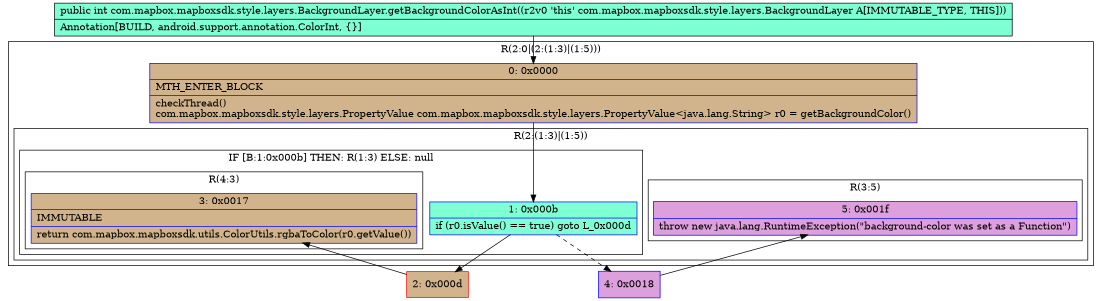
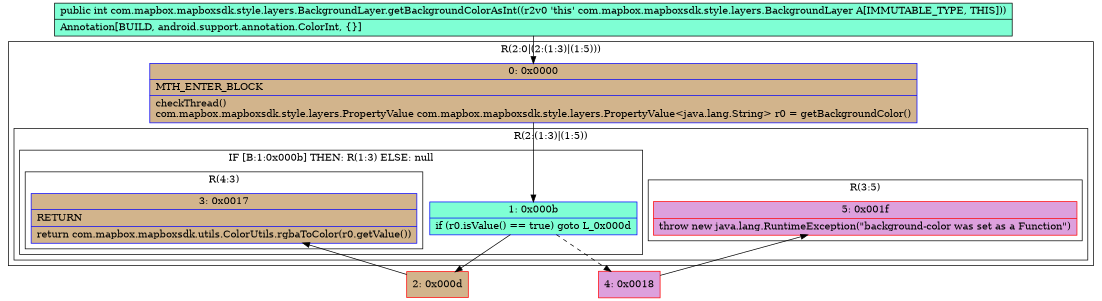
node "3: 0x0017": text "IMMUTABLE" -> "RETURN"
node "5: 0x001f": color blue -> red
node "4: 0x0018": color blue -> red
